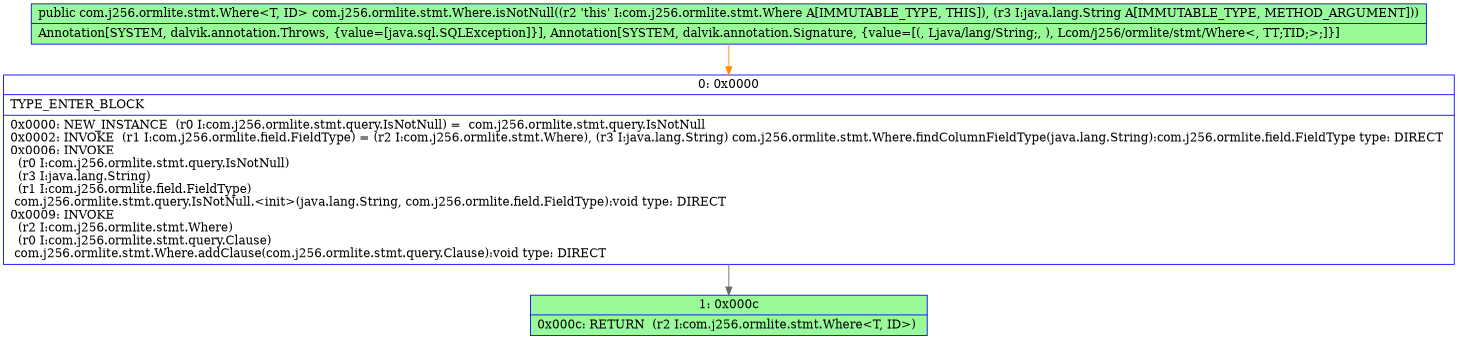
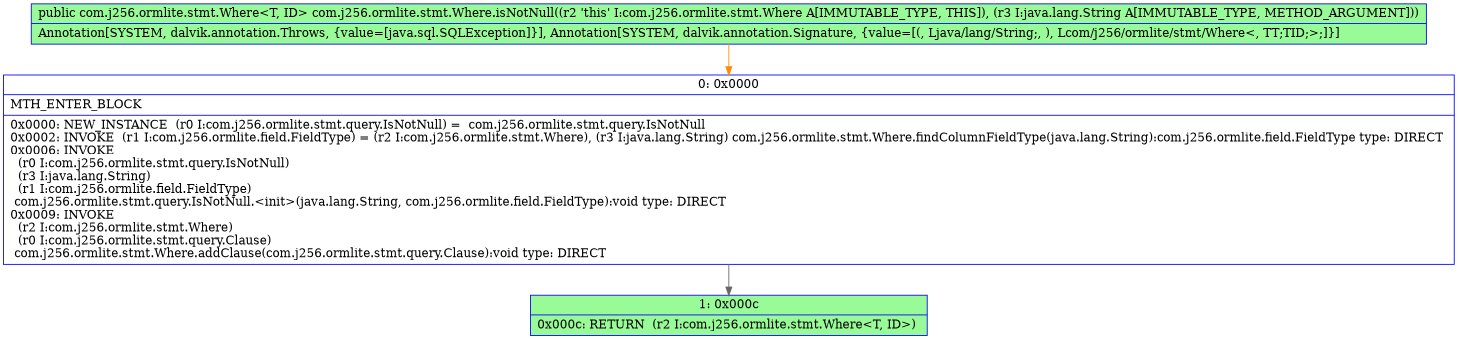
node "0: 0x0000": text "TYPE_ENTER_BLOCK" -> "MTH_ENTER_BLOCK"
